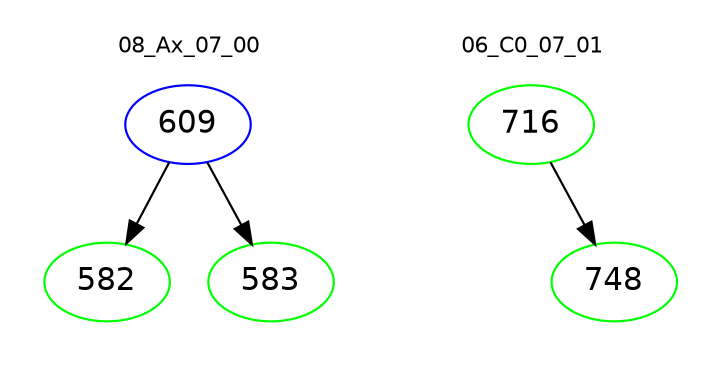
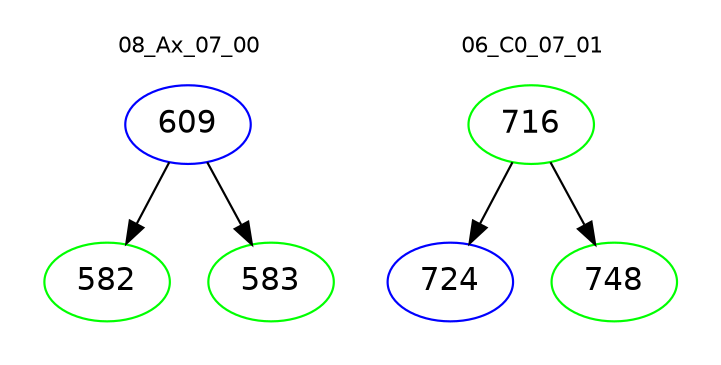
node "724": added
